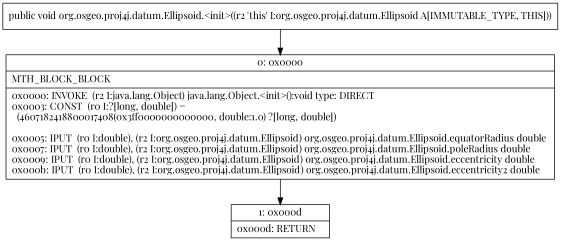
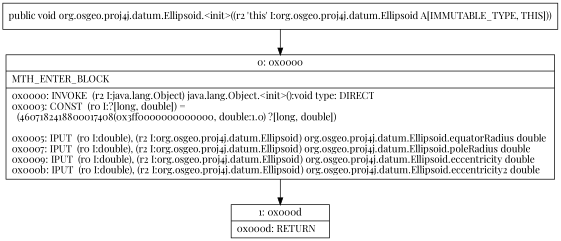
node "0: 0x0000": text "MTH_BLOCK_BLOCK" -> "MTH_ENTER_BLOCK"
